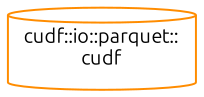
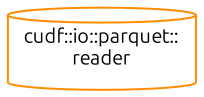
node "cudf::io::parquet:: cudf": label "cudf::io::parquet:: cudf" -> "cudf::io::parquet:: reader"
